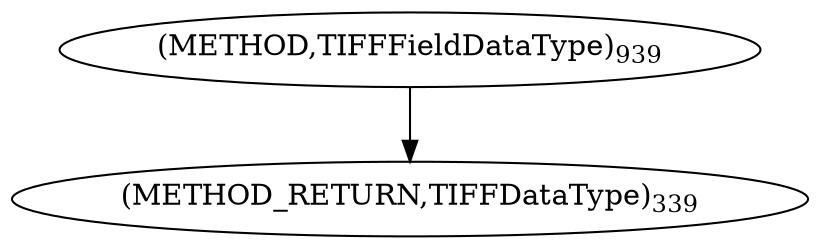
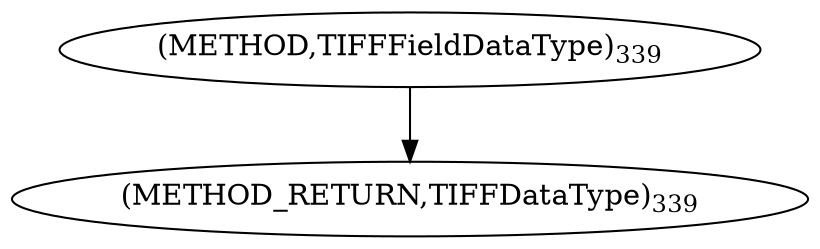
node "(METHOD,TIFFFieldDataType)": text "939" -> "339"
